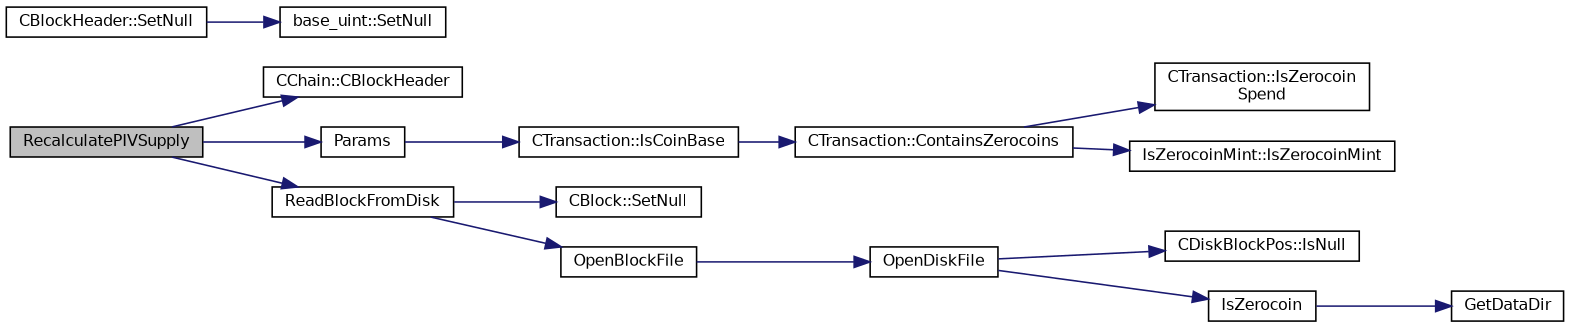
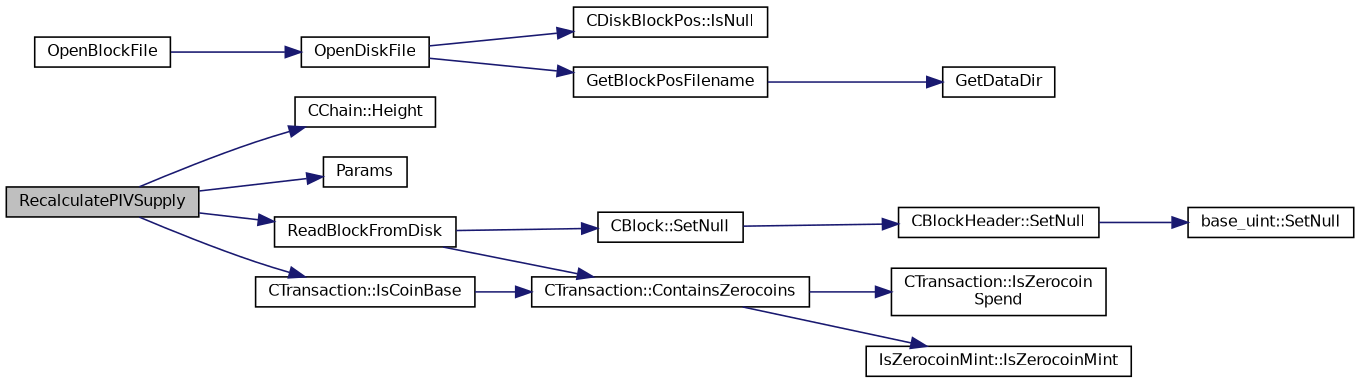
node "CChain::CBlockHeader": label "CChain::CBlockHeader" -> "CChain::Height"
edge "Params" -> "CTransaction::IsCoinBase": now "RecalculatePIVSupply" -> "CTransaction::IsCoinBase"
edge "CBlock::SetNull" -> "CBlockHeader::SetNull": added
edge "ReadBlockFromDisk" -> "OpenBlockFile": now "ReadBlockFromDisk" -> "CTransaction::ContainsZerocoins"
node "IsZerocoin": label "IsZerocoin" -> "GetBlockPosFilename"
